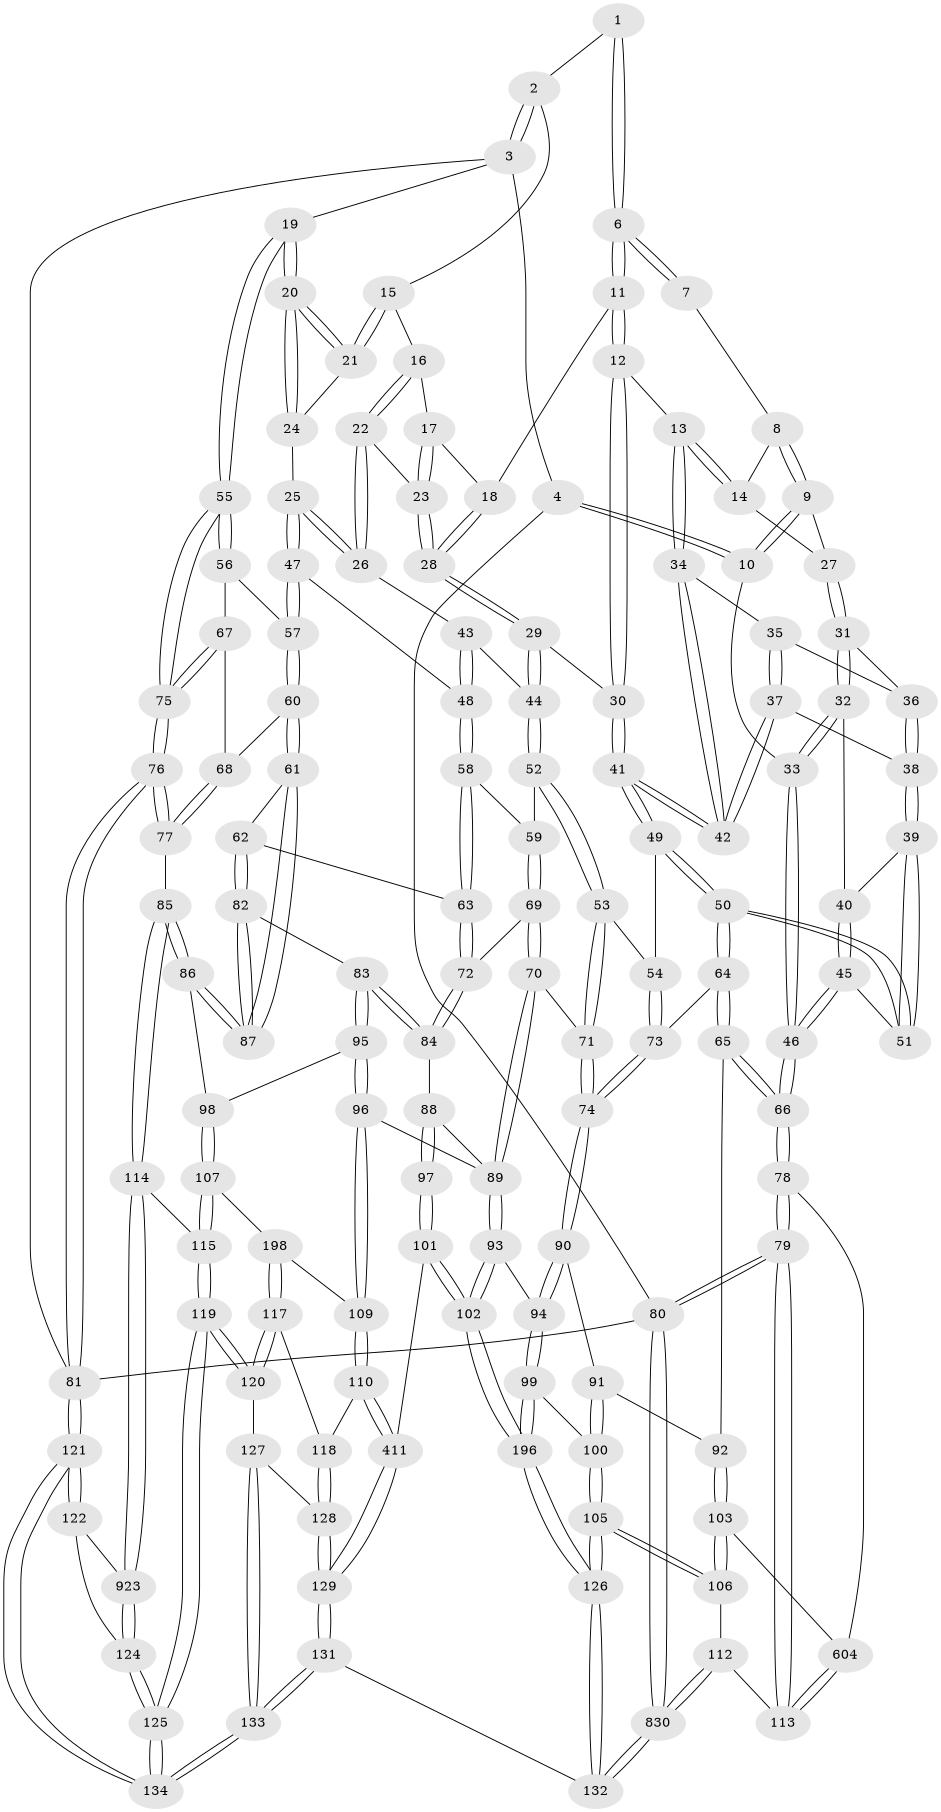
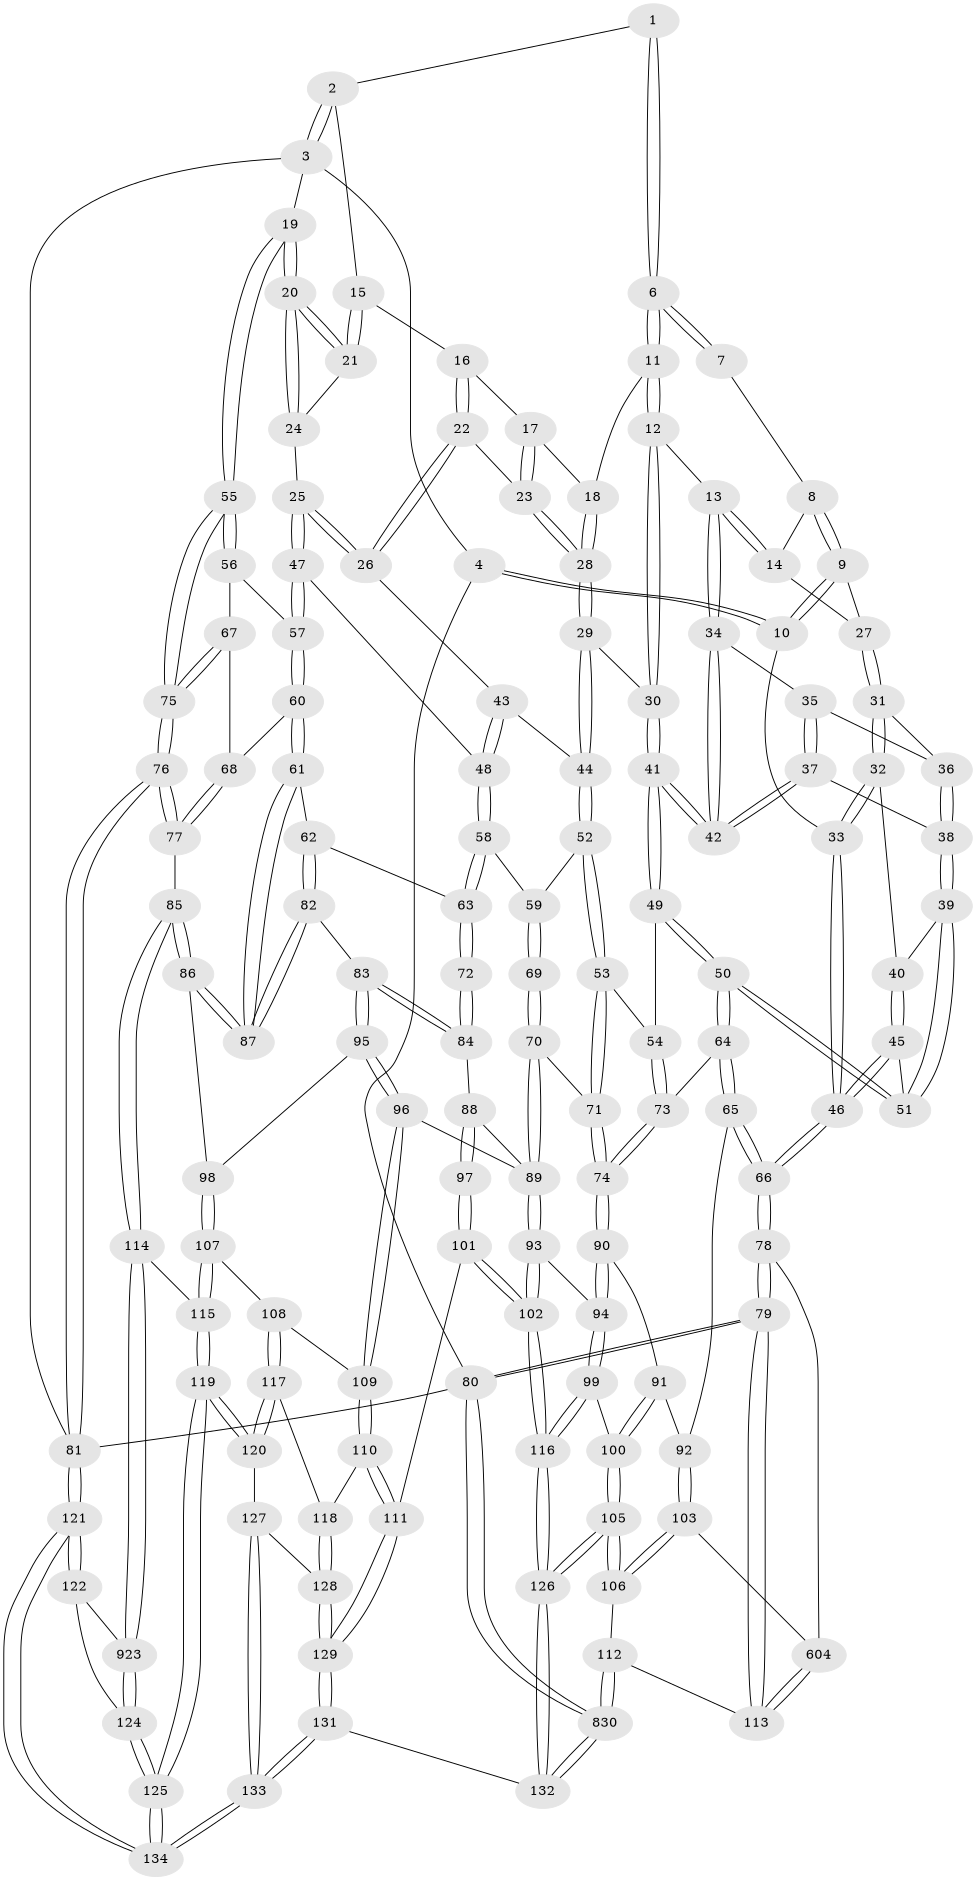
edge "69" -- "72": removed
node "198": label "198" -> "108"
node "411": label "411" -> "111"
node "196": label "196" -> "116"
